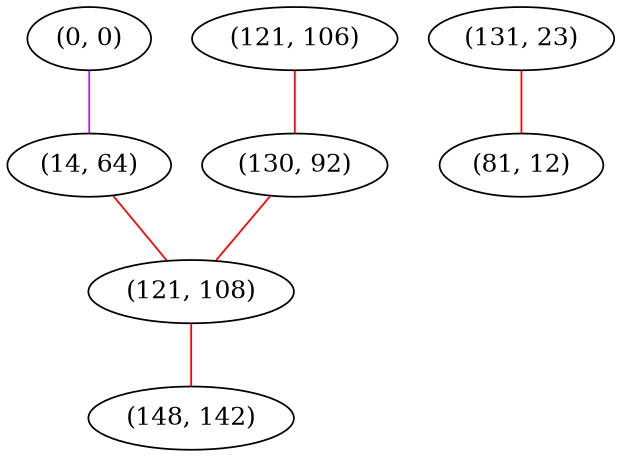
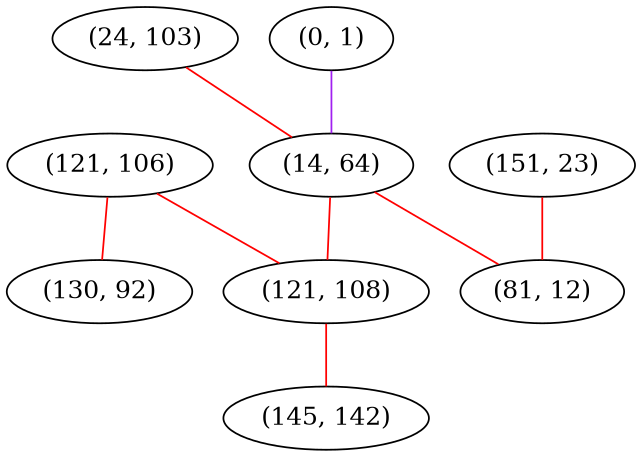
node "(0, 0)": label "(0, 0)" -> "(0, 1)"
node "(24, 103)": added
node "(131, 23)": label "(131, 23)" -> "(151, 23)"
edge "(130, 92)" -- "(121, 108)": now "(121, 106)" -- "(121, 108)"
edge "(14, 64)" -- "(81, 12)": added
node "(148, 142)": label "(148, 142)" -> "(145, 142)"
